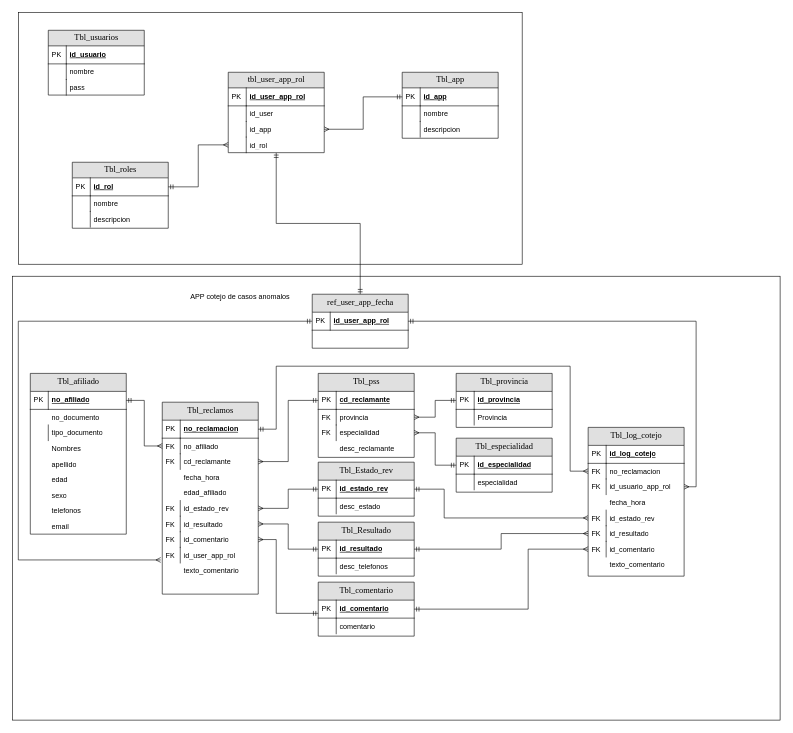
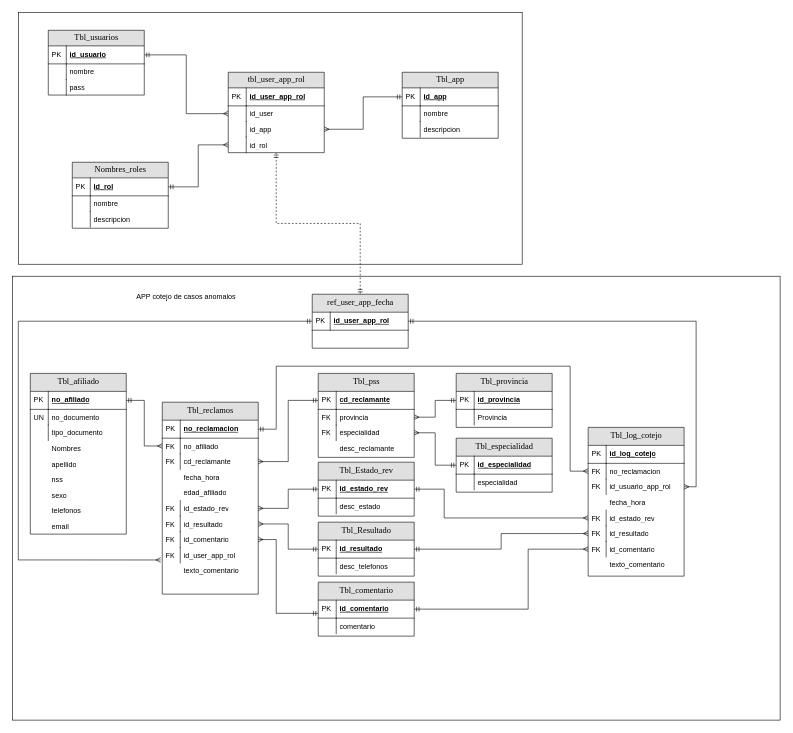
edge "id_usuario" -- "id_user": added
node "Tbl_roles": label "Tbl_roles" -> "Nombres_roles"
edge "tbl_user_app_rol" -- "ref_user_app_fecha": style solid -> dashed
node "APP cotejo de casos anomalos": moved (240, 297) -> (186, 297)
node "UN": added
node "edad": label "edad" -> "nss"
